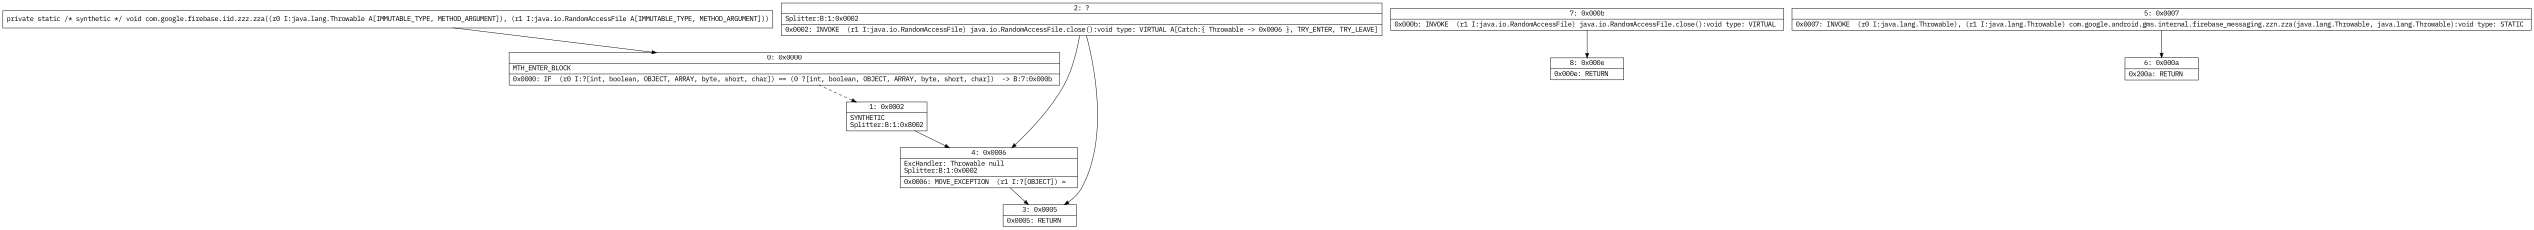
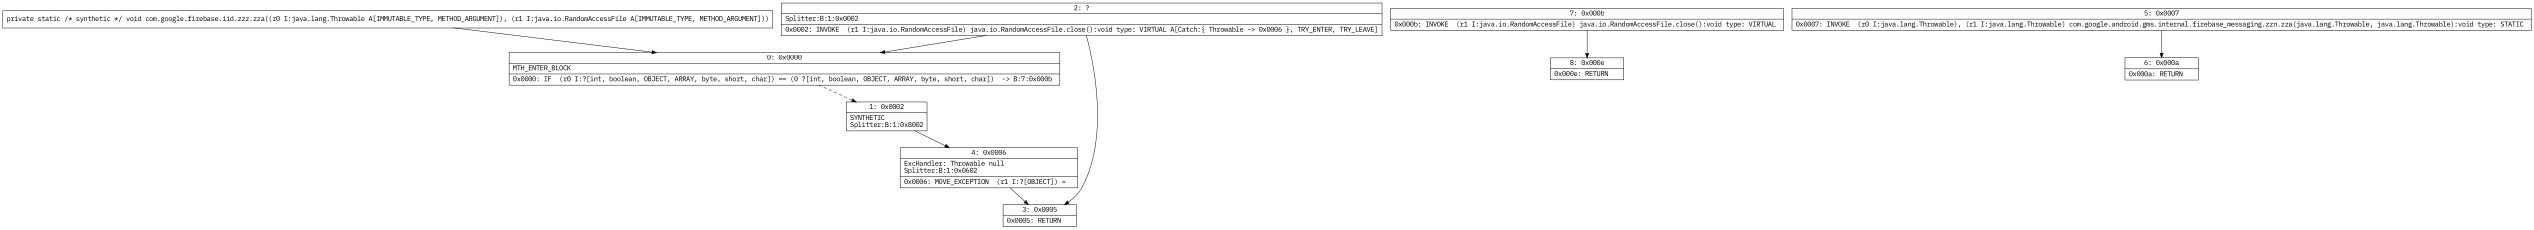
node "6: 0x000a": text "0x200a: RETURN" -> "0x000a: RETURN"
edge "2: ?" -> "4: 0x0006": now "2: ?" -> "0: 0x0000"
node "4: 0x0006": text "Splitter:B:1:0x0002" -> "Splitter:B:1:0x0602"
